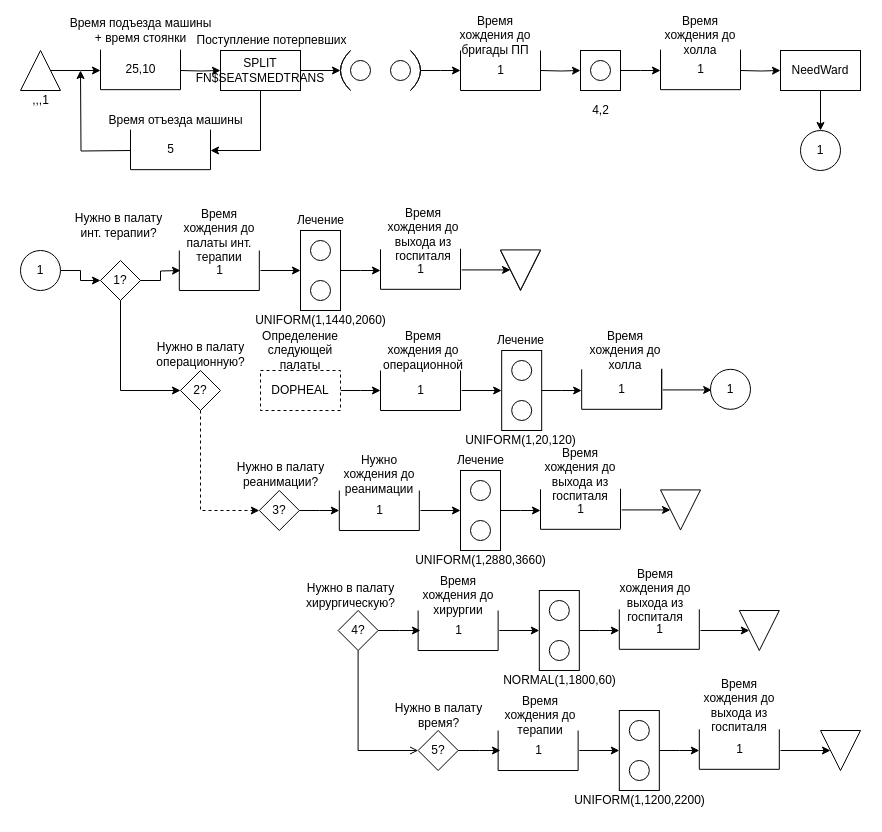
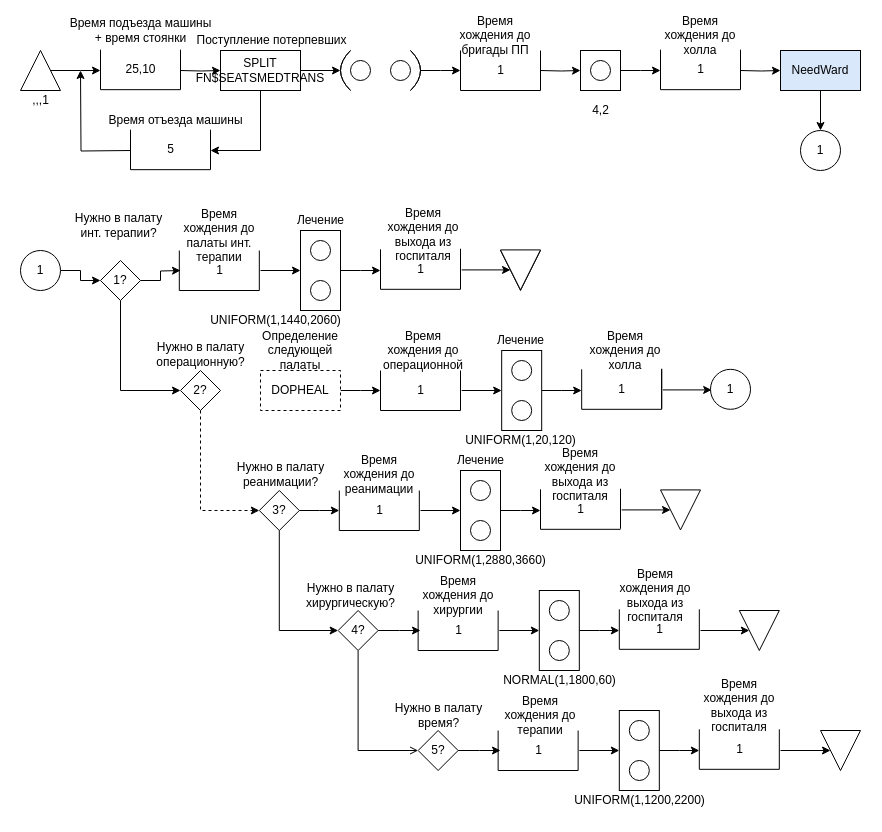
node "NeedWard": fillcolor #ffffff -> #dae8fc
node "UNIFORM(1,1440,2060)": moved (321, 321) -> (276, 321)
node "Нужно хождения до реанимации": label "Нужно хождения до реанимации" -> "Время хождения до реанимации"
edge "3?" -> "4?": added
